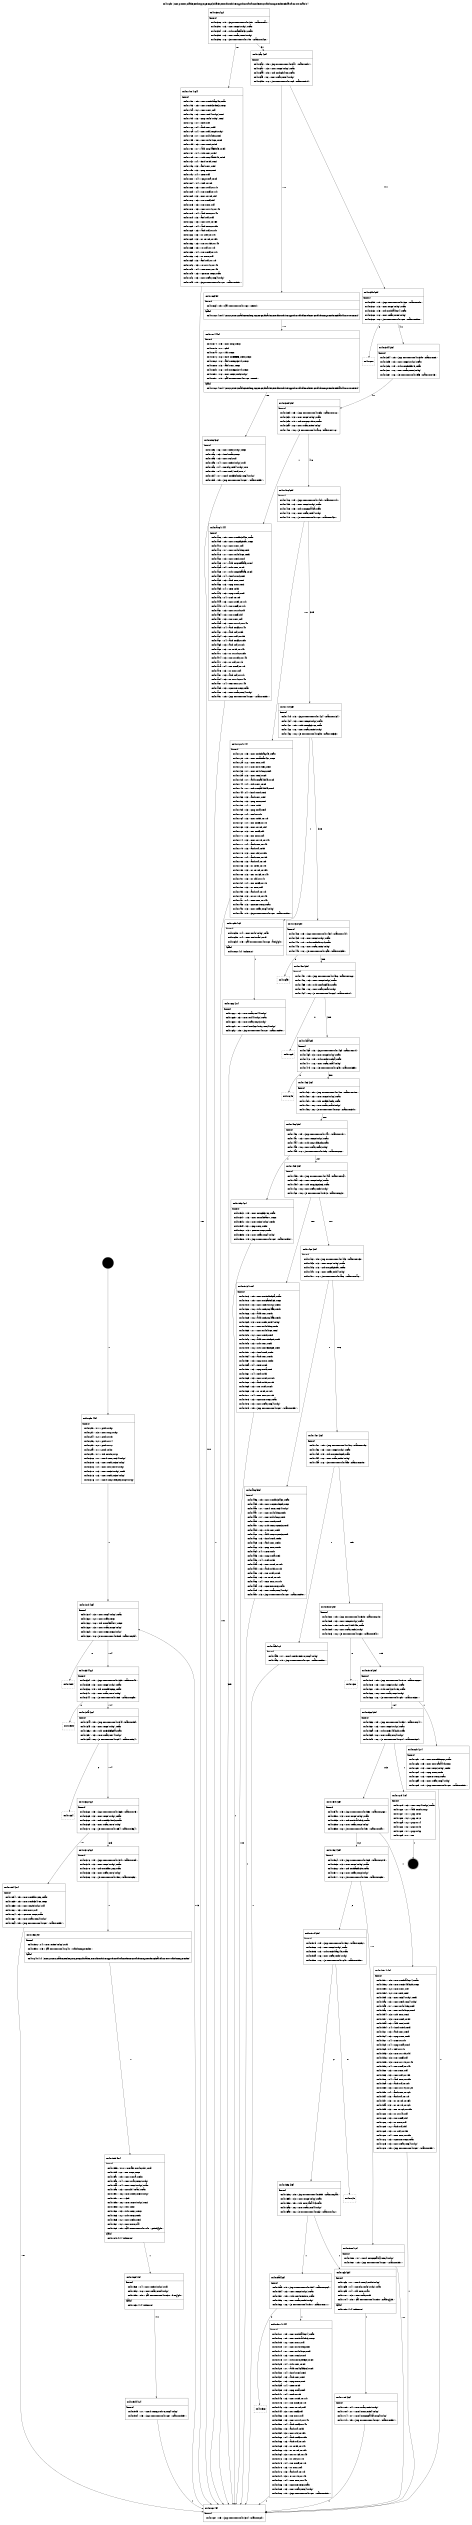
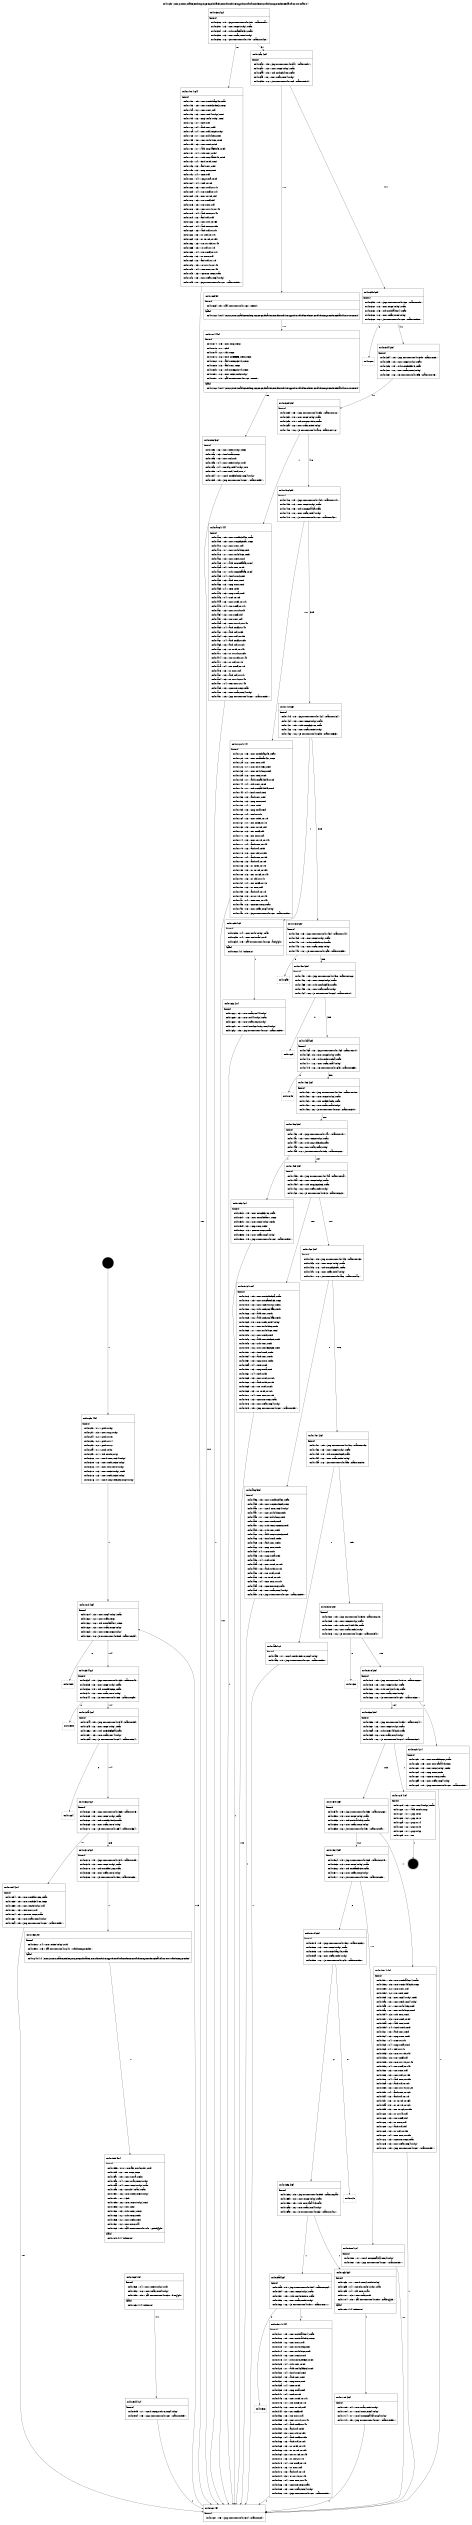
edge "0x4016c2 [21]" -> "0x401c87 [5]": label " 309" -> " 1"
edge "0x401995 [57]" -> "0x4019ce [15]": removed, label "1"
